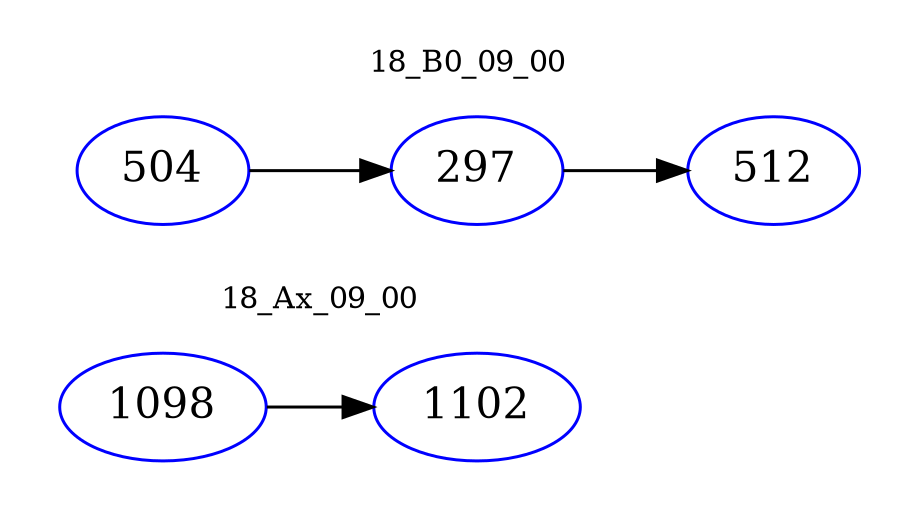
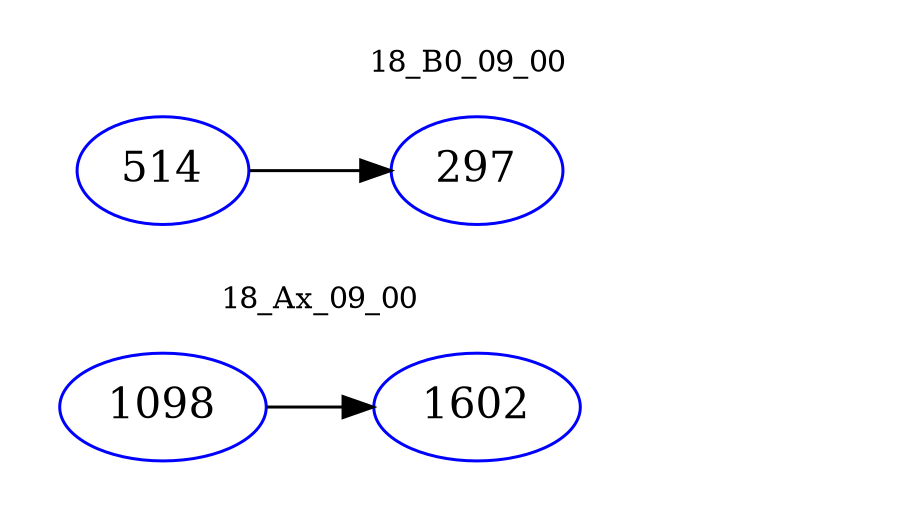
node "504": label "504" -> "514"
node "512": removed
node "1102": label "1102" -> "1602"
